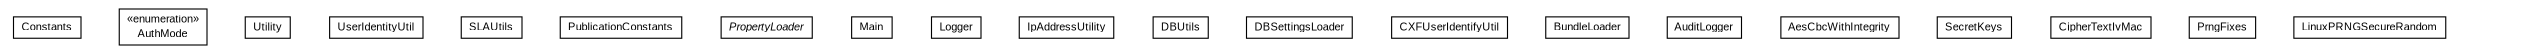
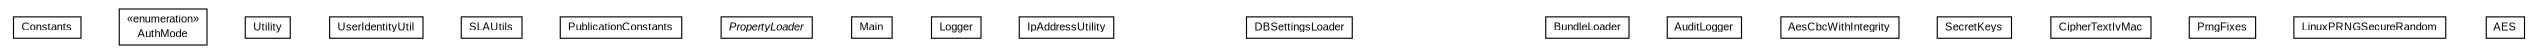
node "DBUtils": removed
node "CXFUserIdentifyUtil": removed
node "AES": added
